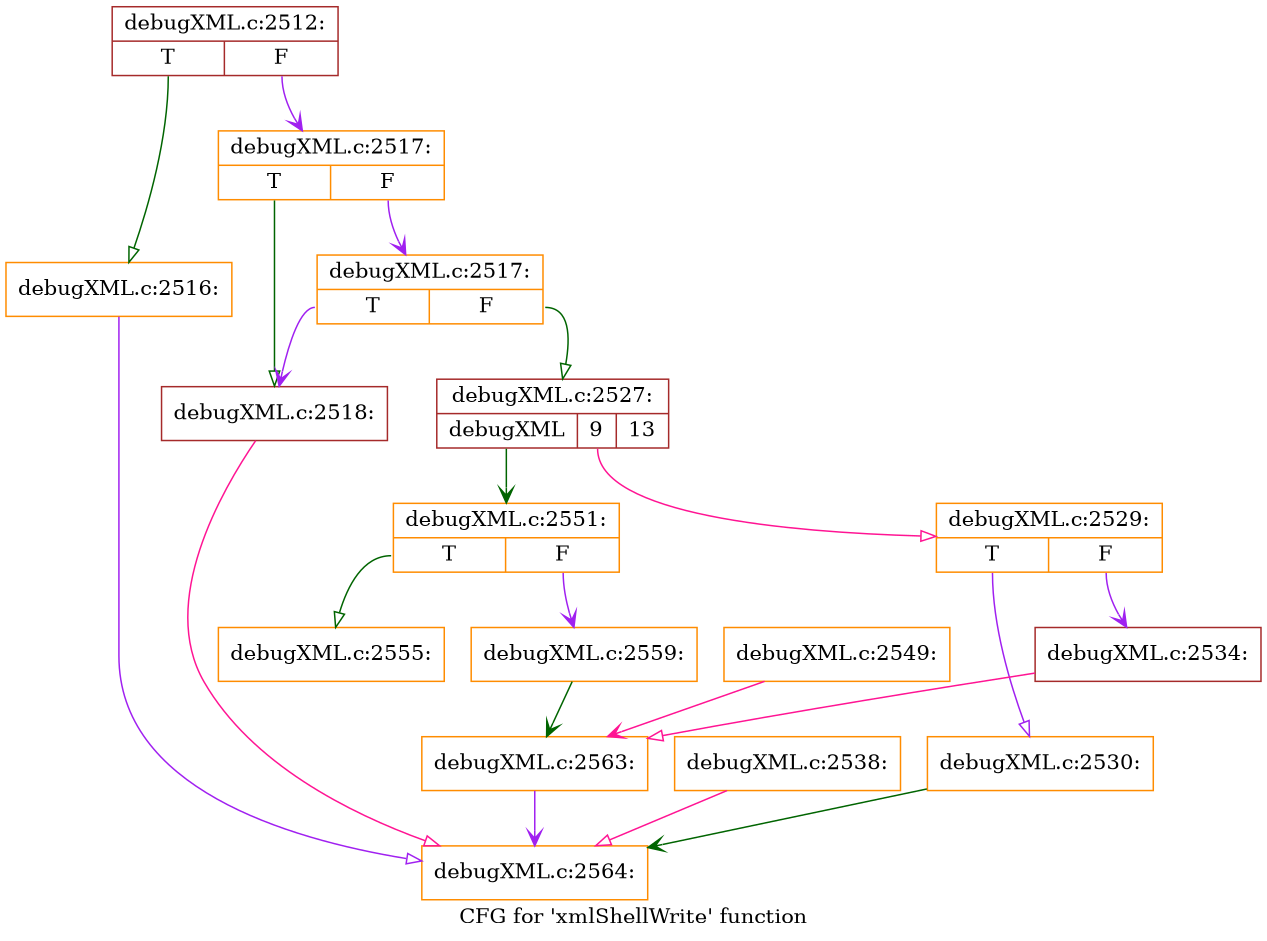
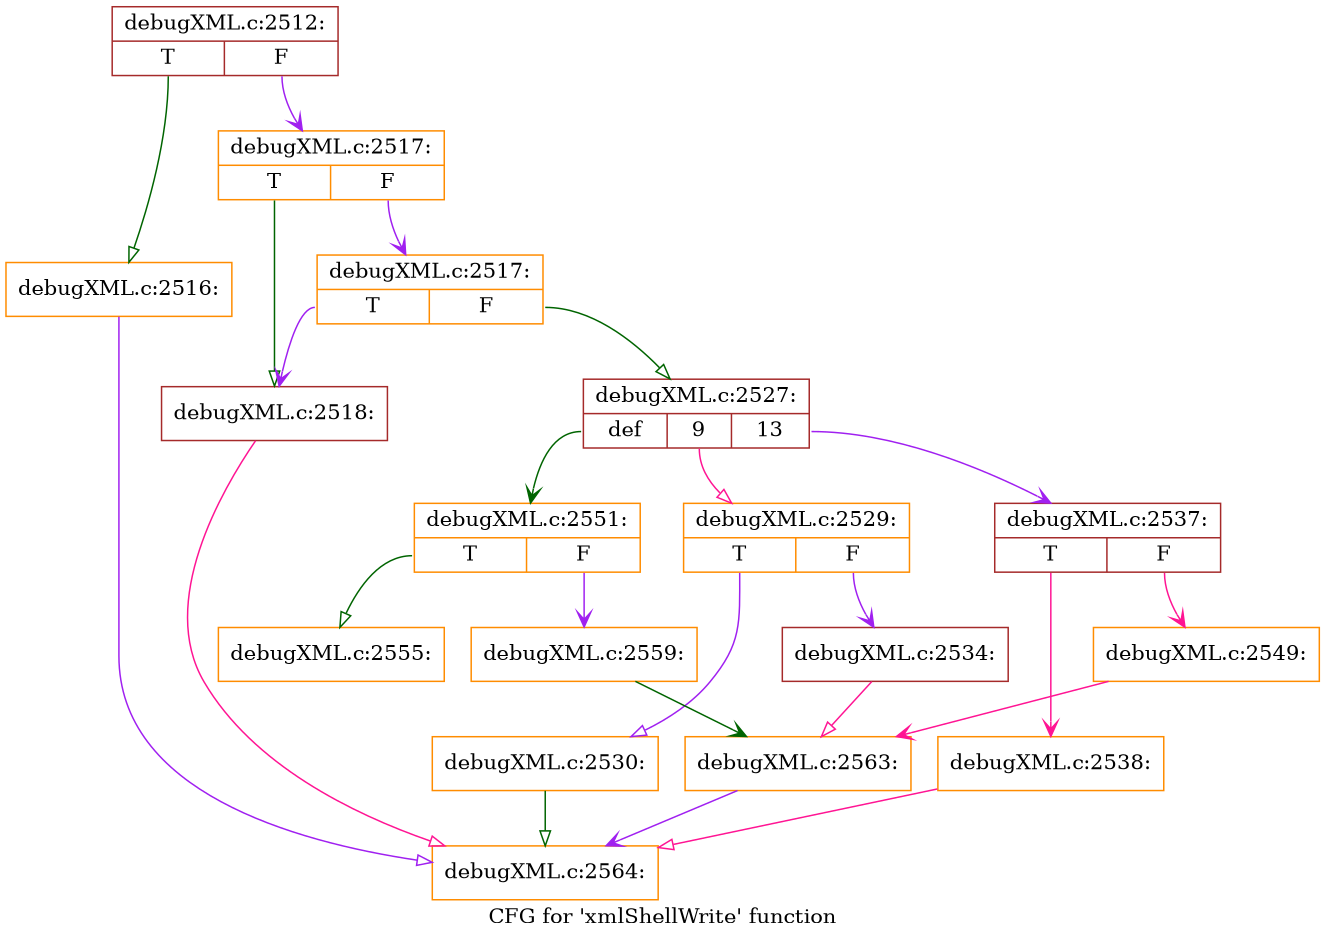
node "debugXML.c:2527:": text "debugXML" -> "def"
node "debugXML.c:2537:": added
edge "debugXML.c:2530:" -> "debugXML.c:2564:": arrowhead vee -> onormal
